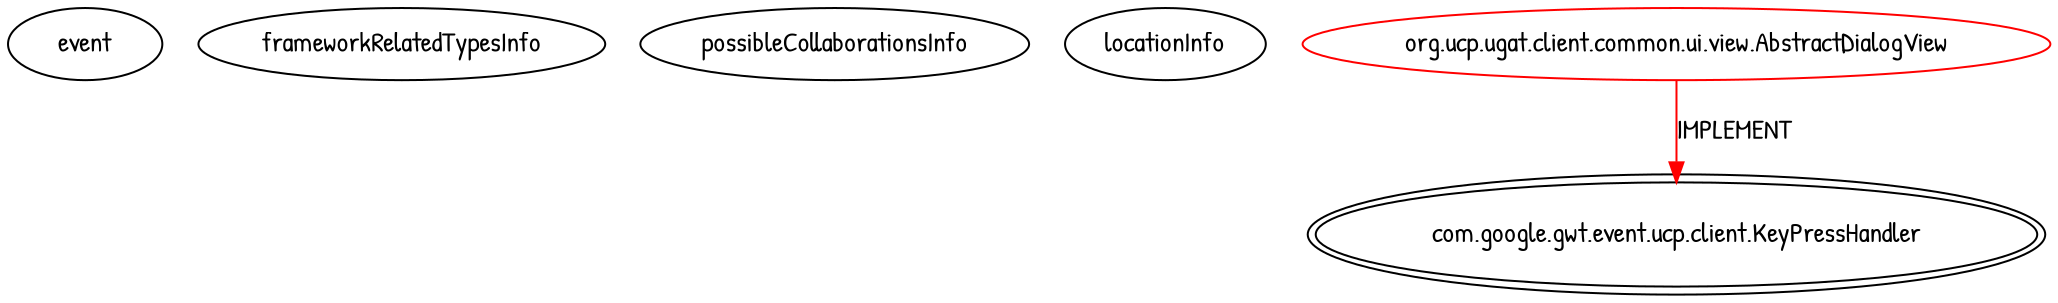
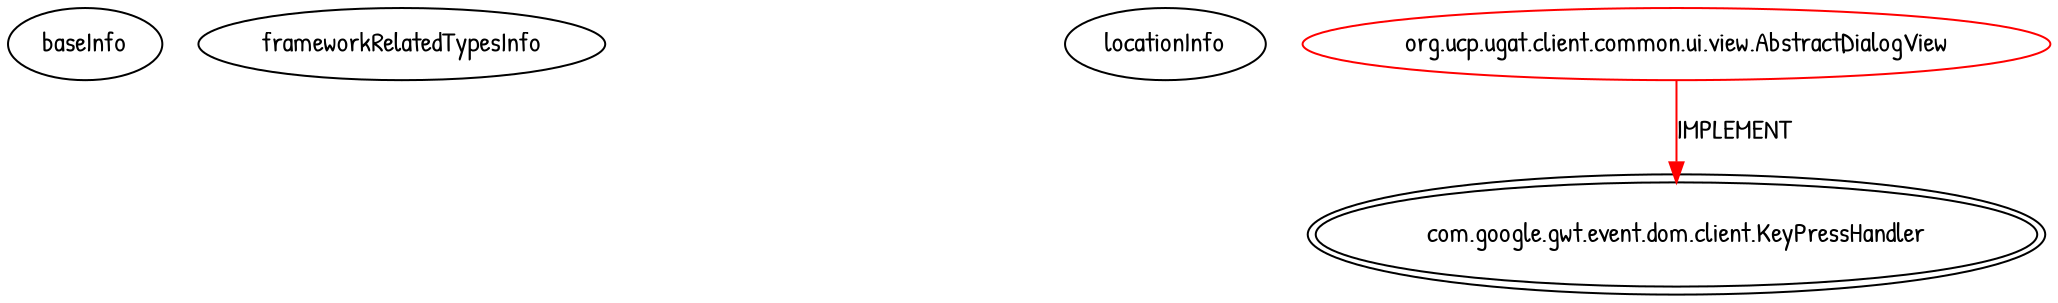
node "event": label "event" -> "baseInfo"
node "possibleCollaborationsInfo": removed
node "com.google.gwt.event.ucp.client.KeyPressHandler": label "com.google.gwt.event.ucp.client.KeyPressHandler" -> "com.google.gwt.event.dom.client.KeyPressHandler"
